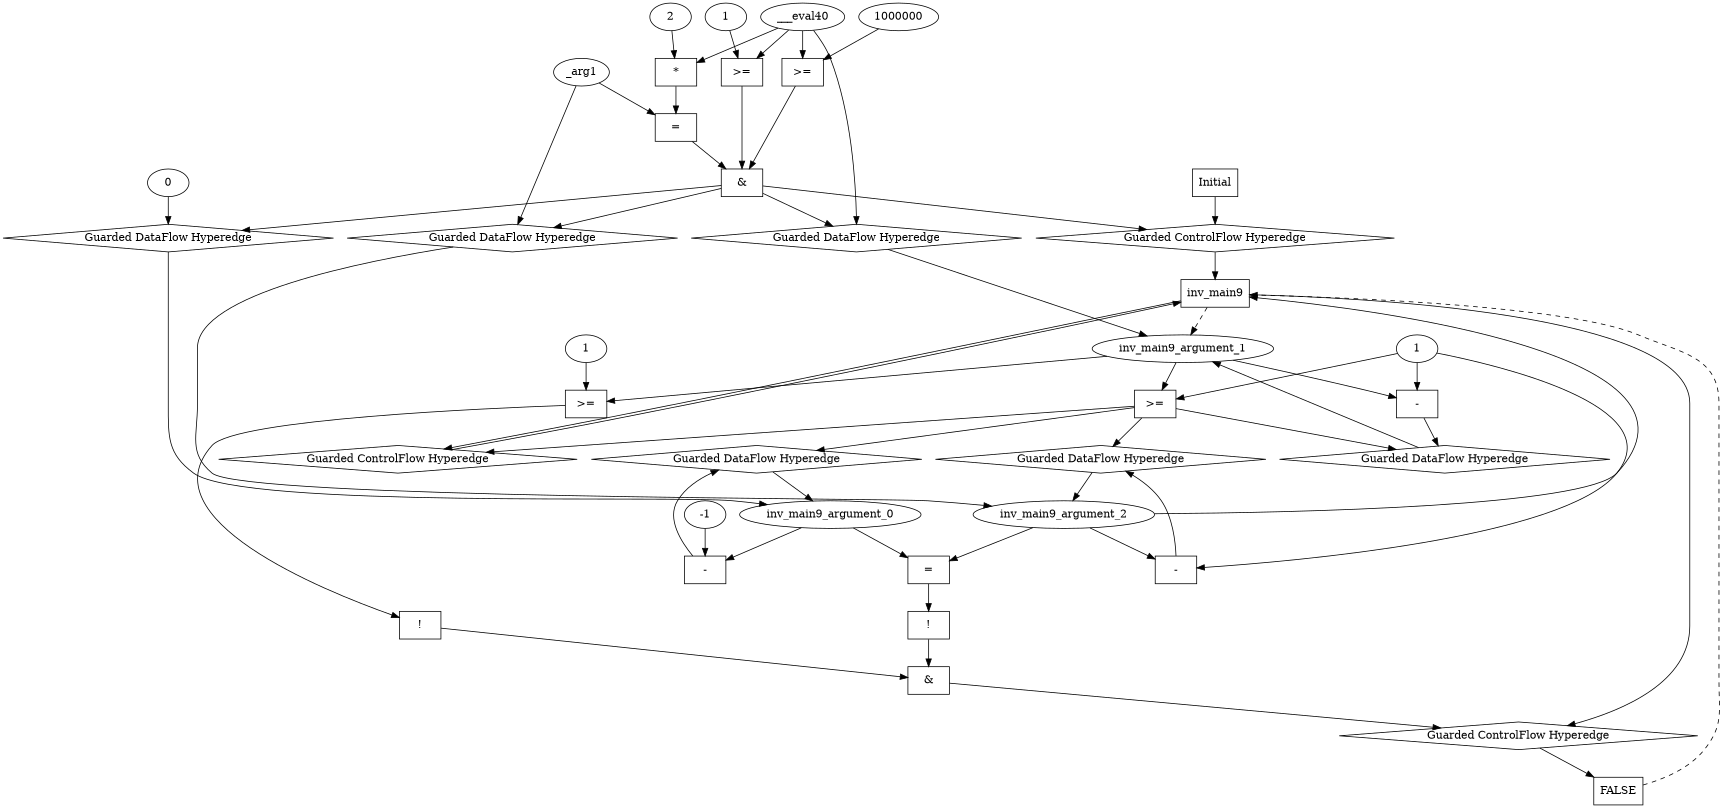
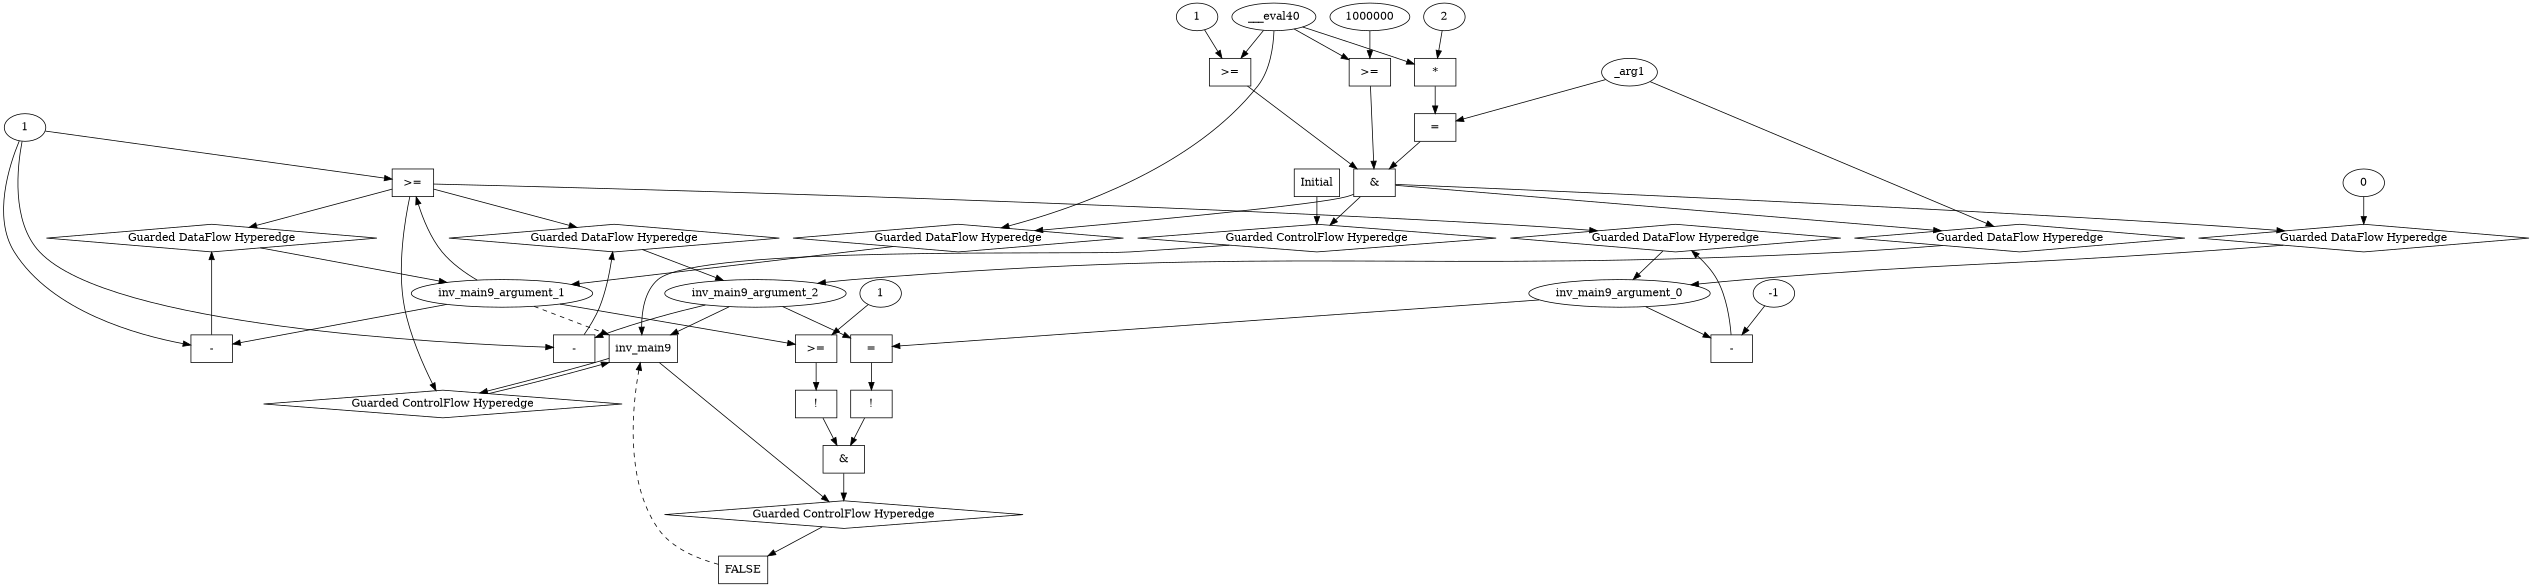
edge "inv_main9" -> "inv_main9_argument_1": reversed
